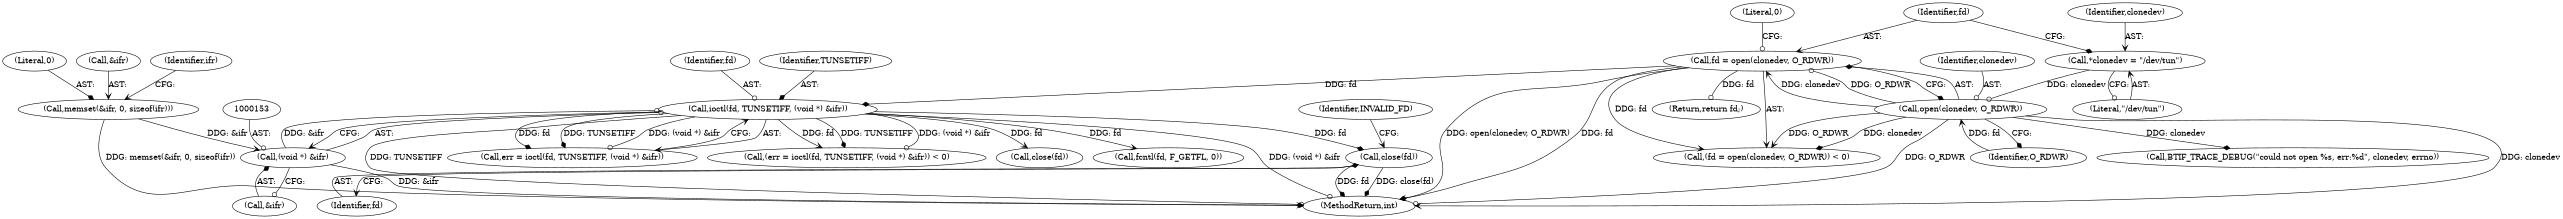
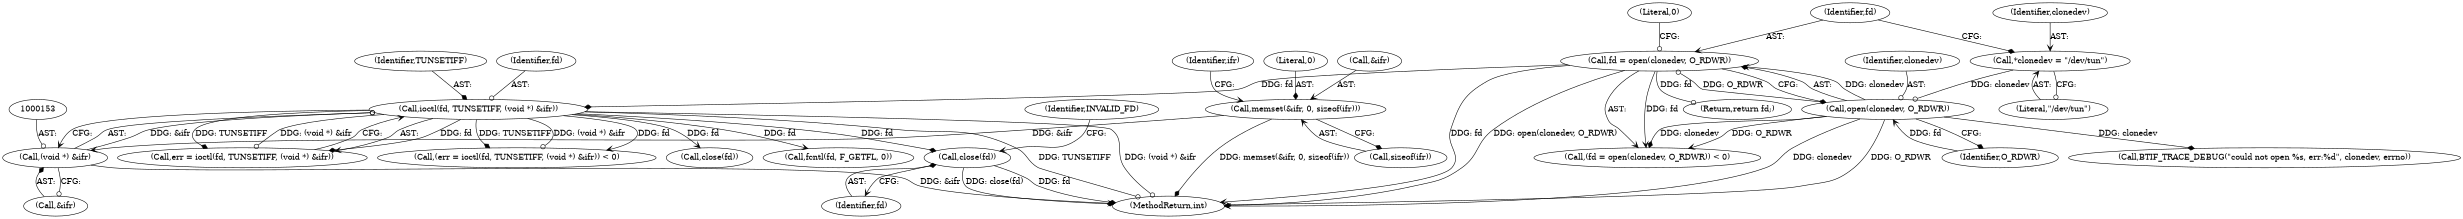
node "(Call,sizeof(ifr))": added
